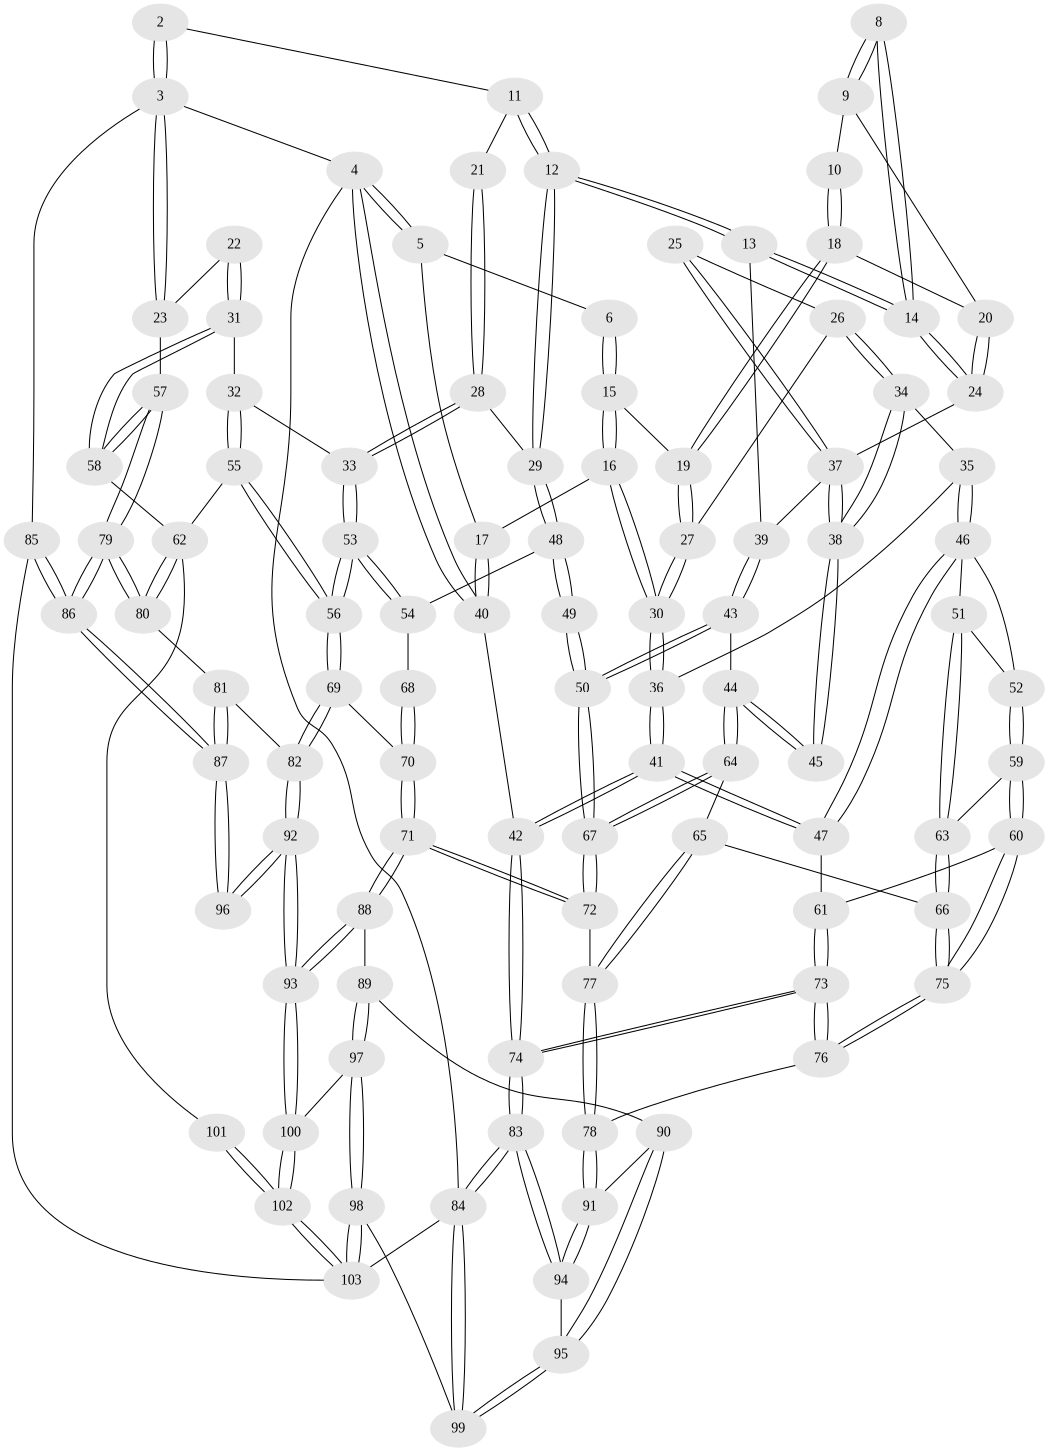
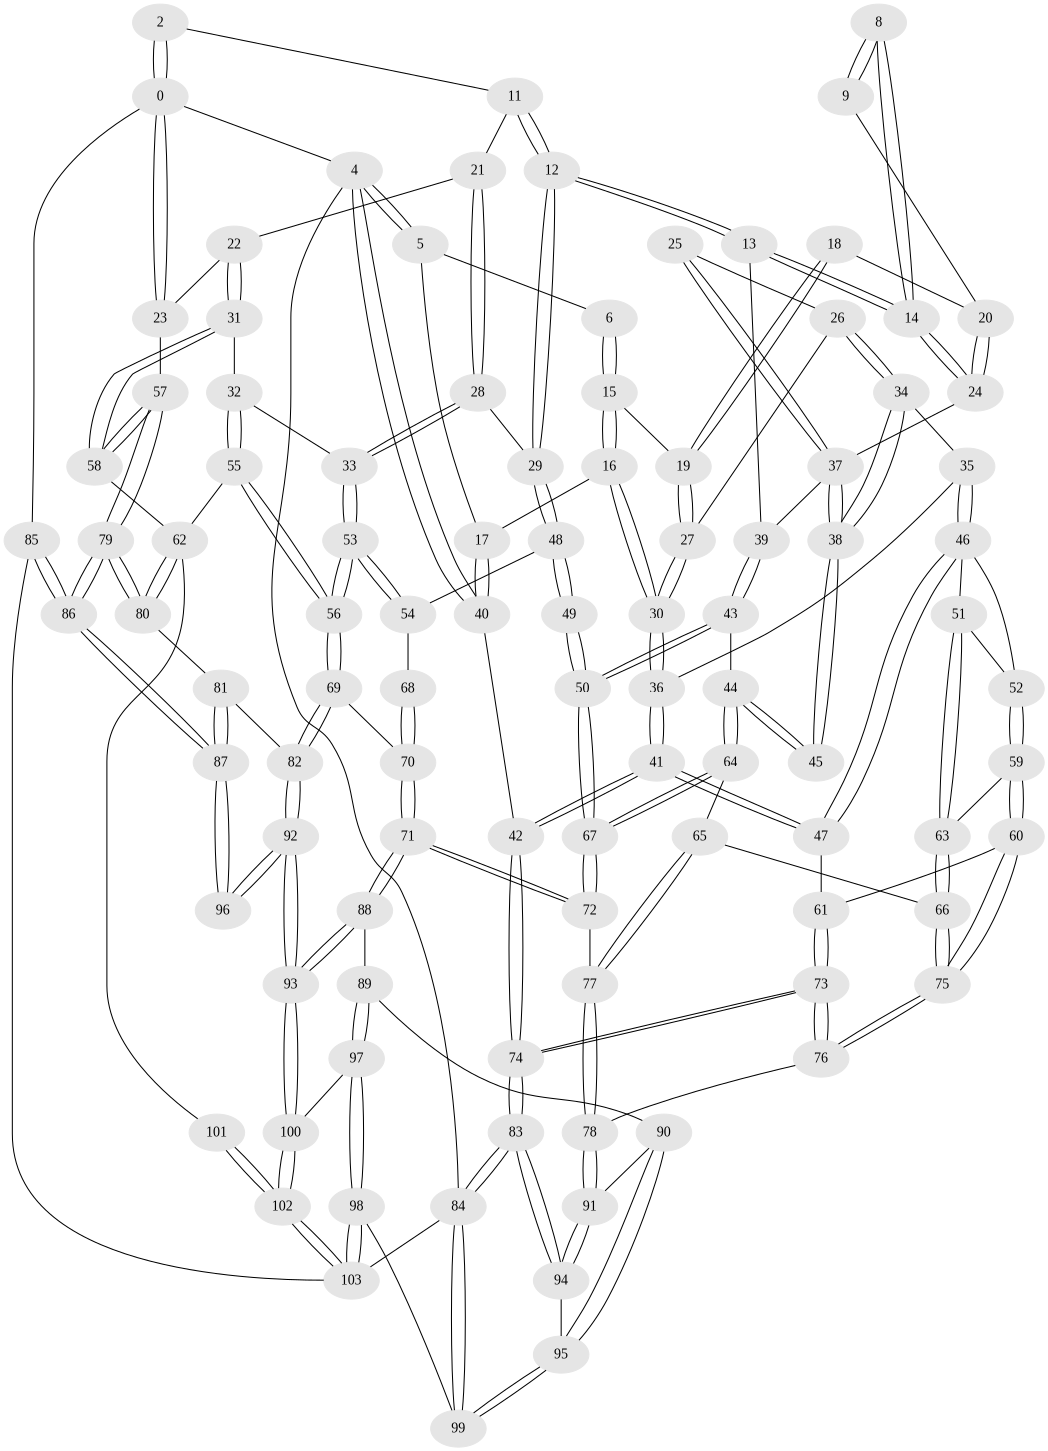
node "3": label "3" -> "0"
node "10": removed
edge "21" -- "22": added
